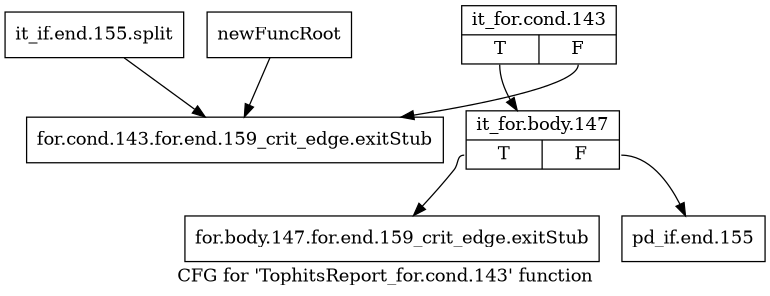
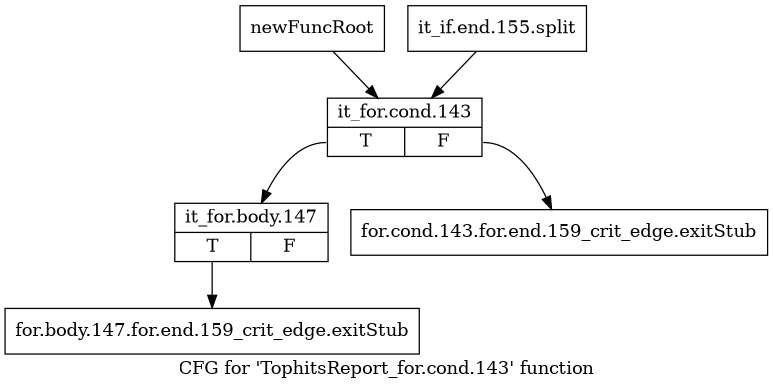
edge "newFuncRoot" -> "for.cond.143.for.end.159_crit_edge.exitStub": now "newFuncRoot" -> "it_for.cond.143"
edge "it_if.end.155.split" -> "for.cond.143.for.end.159_crit_edge.exitStub": now "it_if.end.155.split" -> "it_for.cond.143"
node "pd_if.end.155": removed
